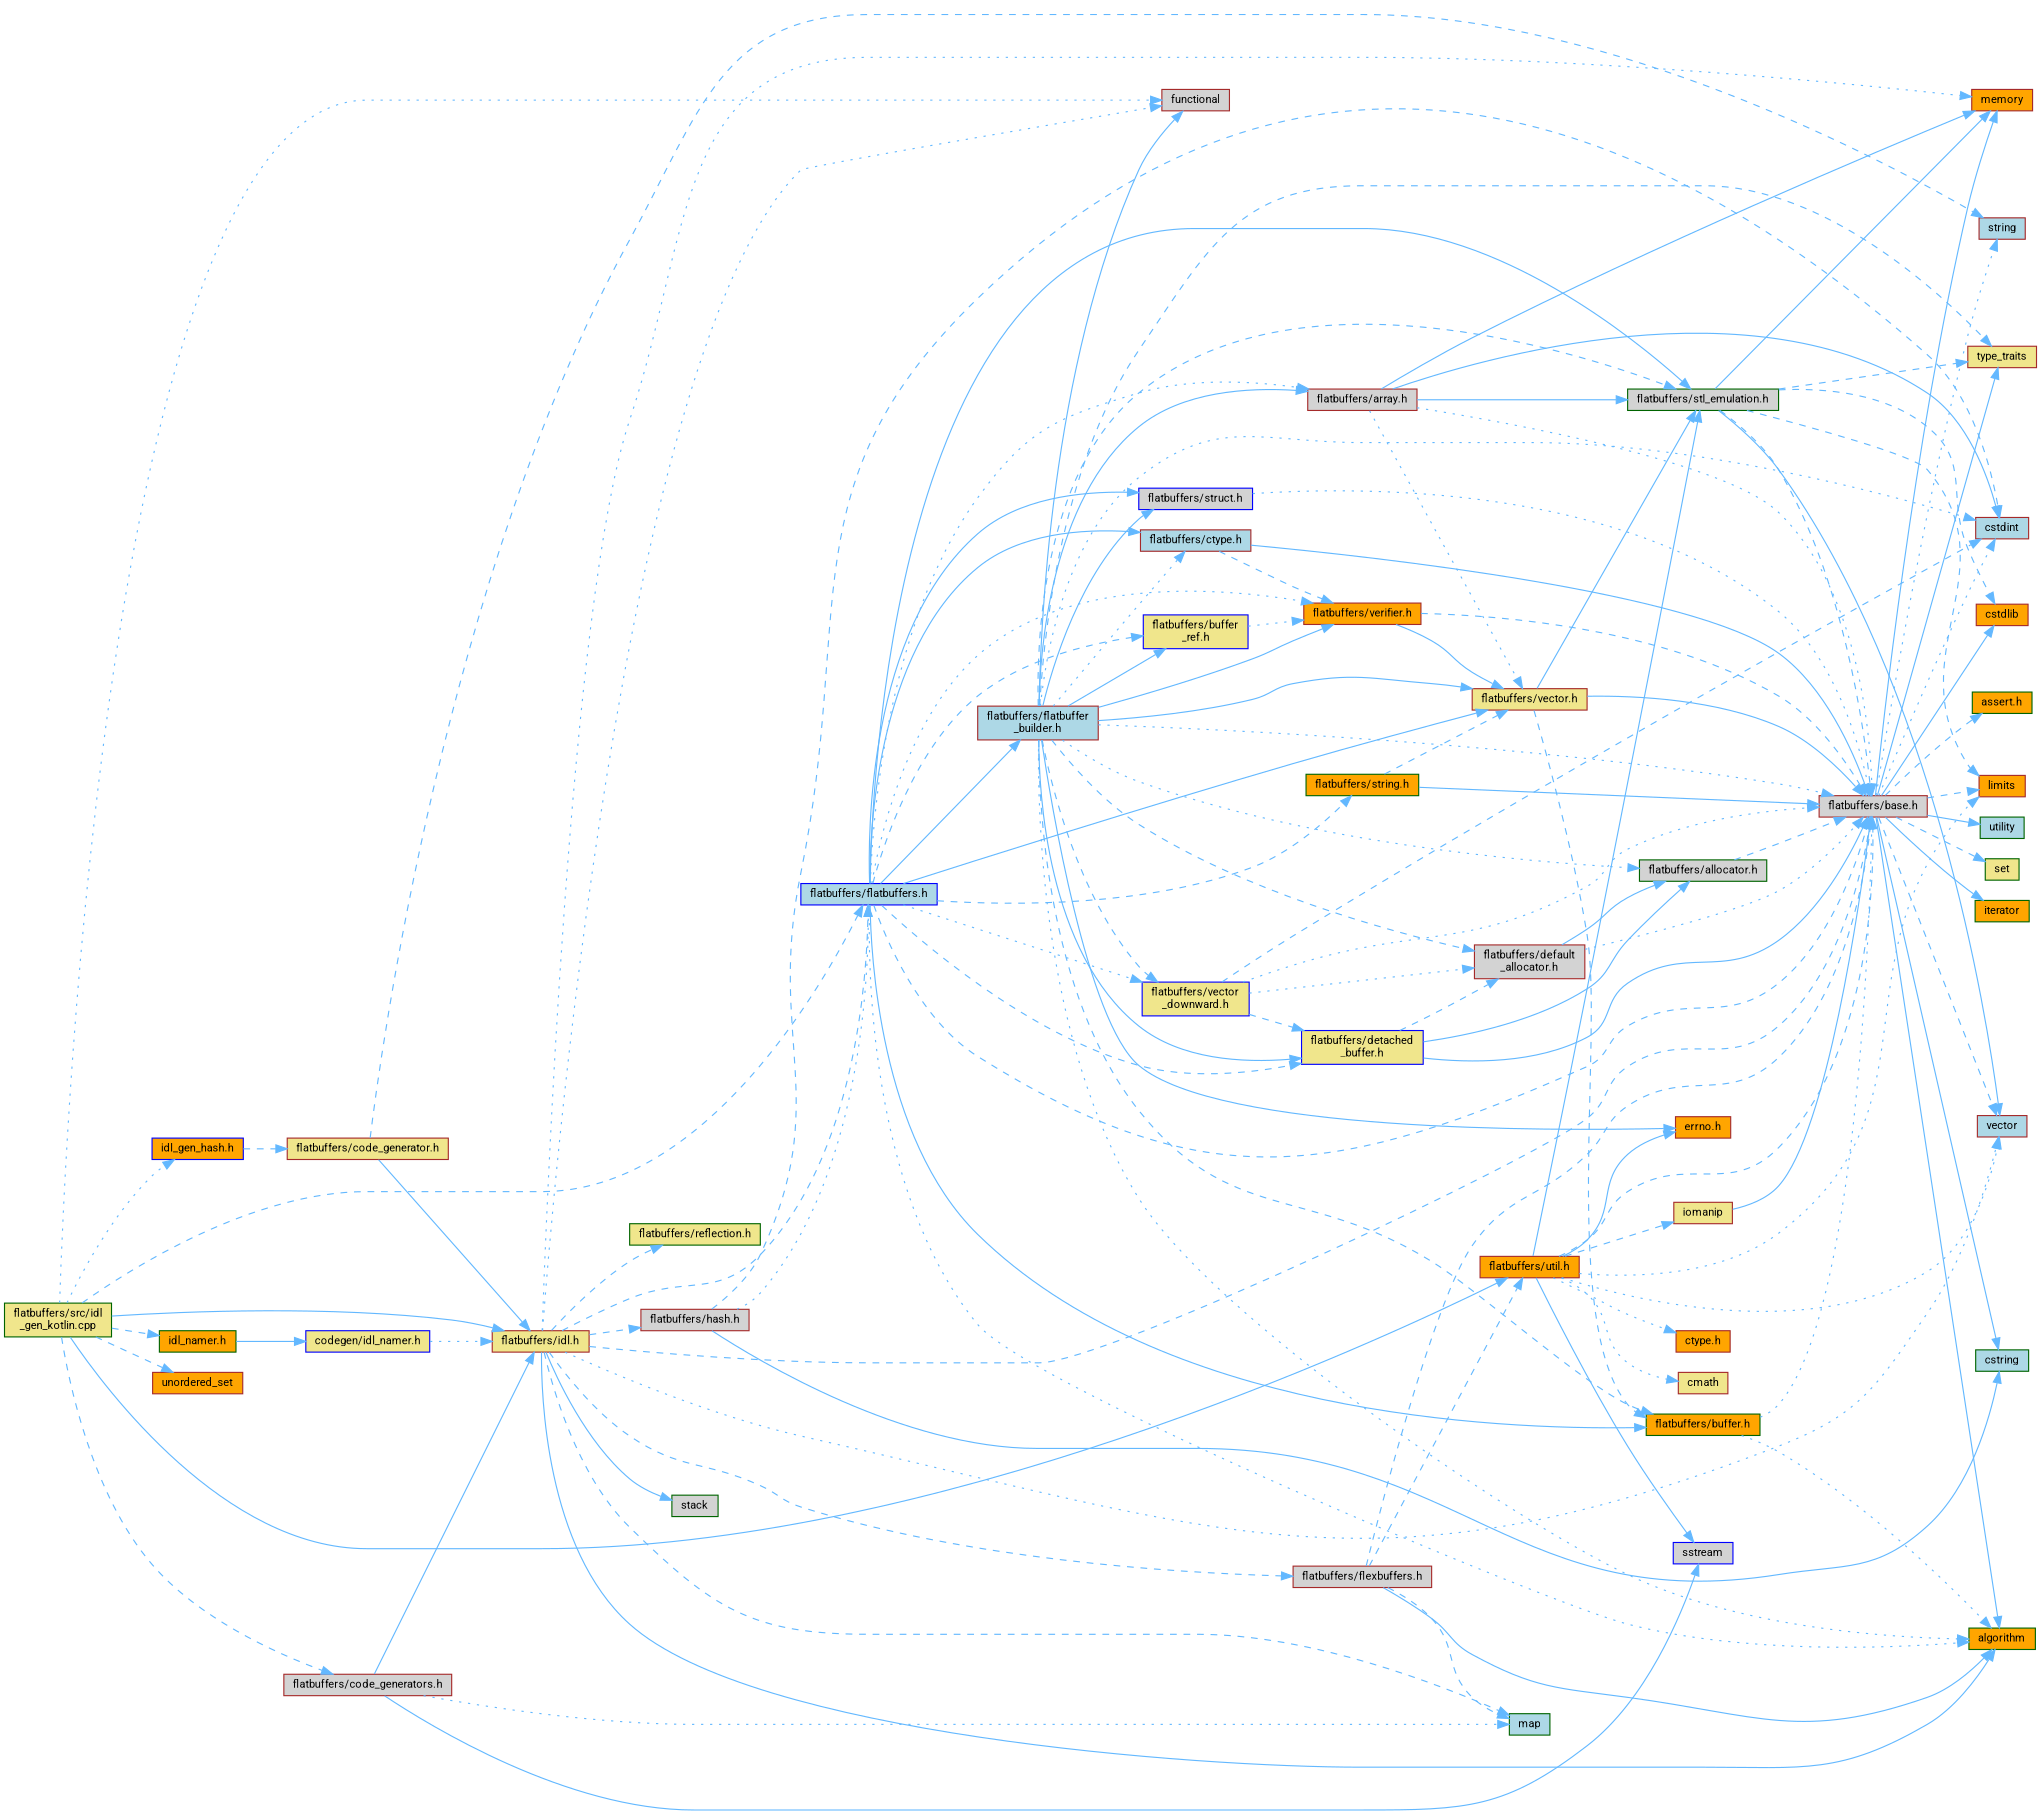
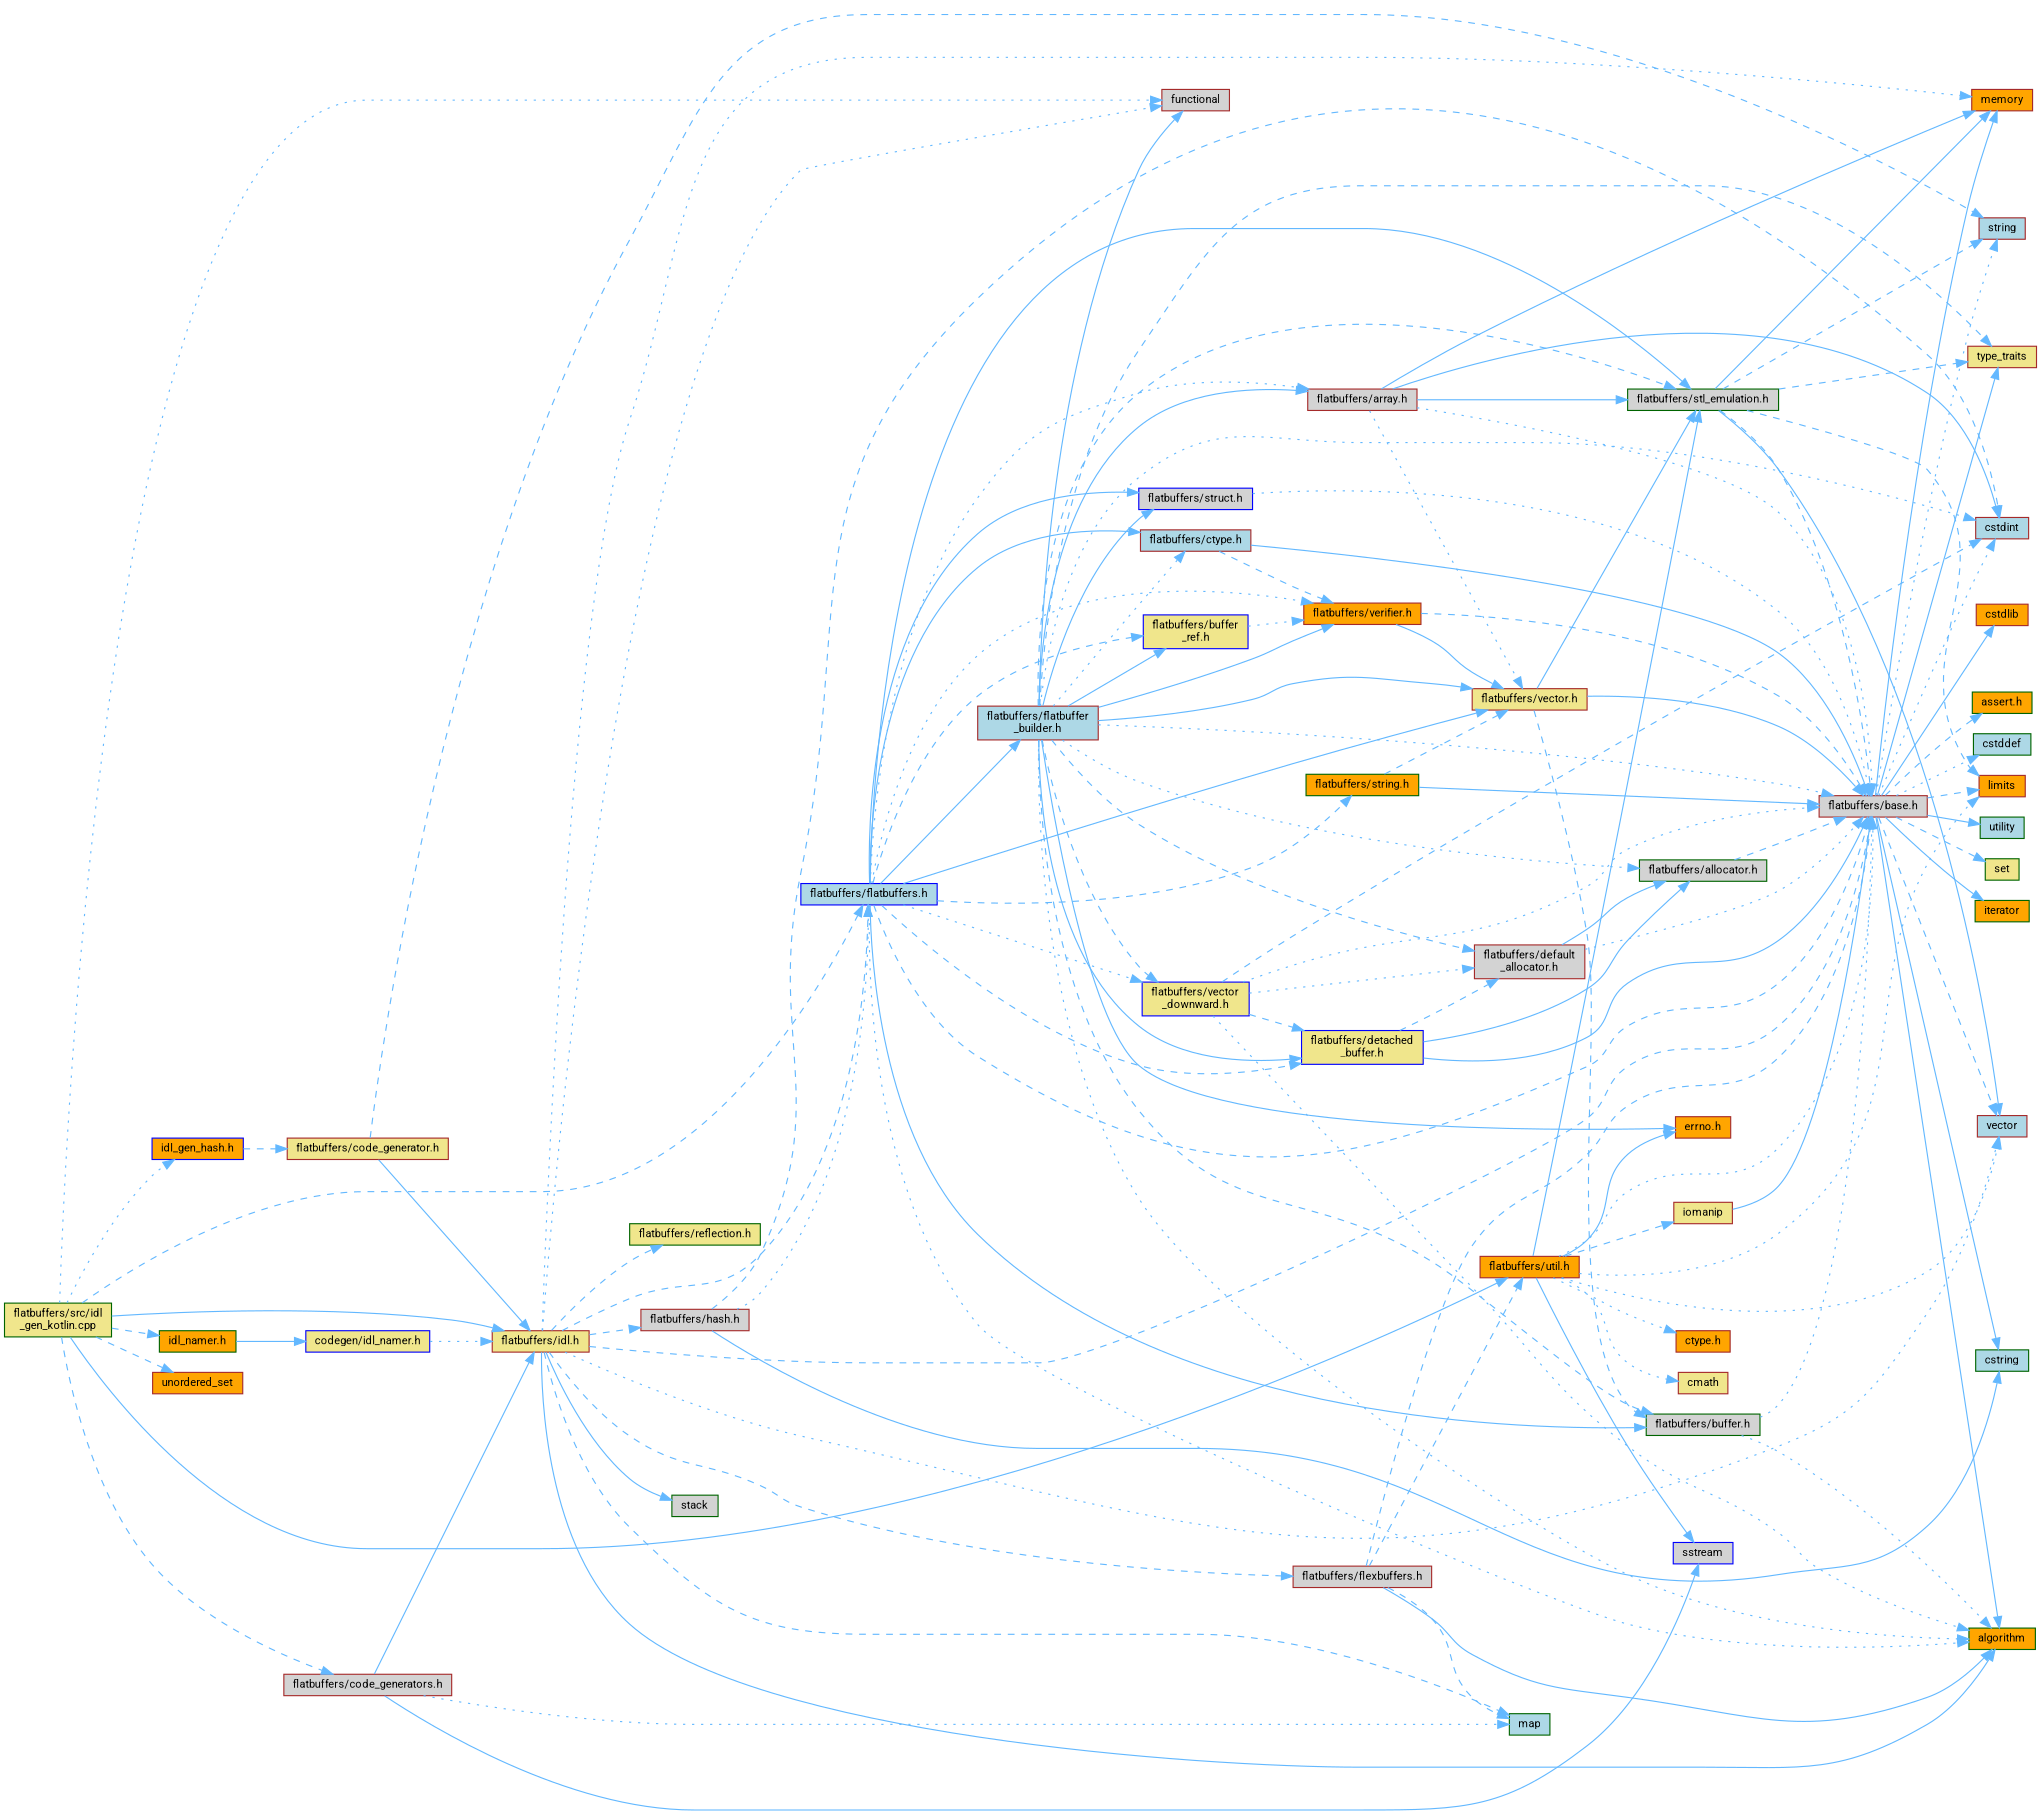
edge "flatbuffers/stl_emulation.h" -> "cstdlib": now "flatbuffers/stl_emulation.h" -> "string"
node "cstddef": added
edge "flatbuffers/util.h" -> "flatbuffers/base.h": style dashed -> dotted
edge "flatbuffers/vector _downward.h" -> "algorithm": added
node "flatbuffers/buffer.h": fillcolor orange -> lightgrey
